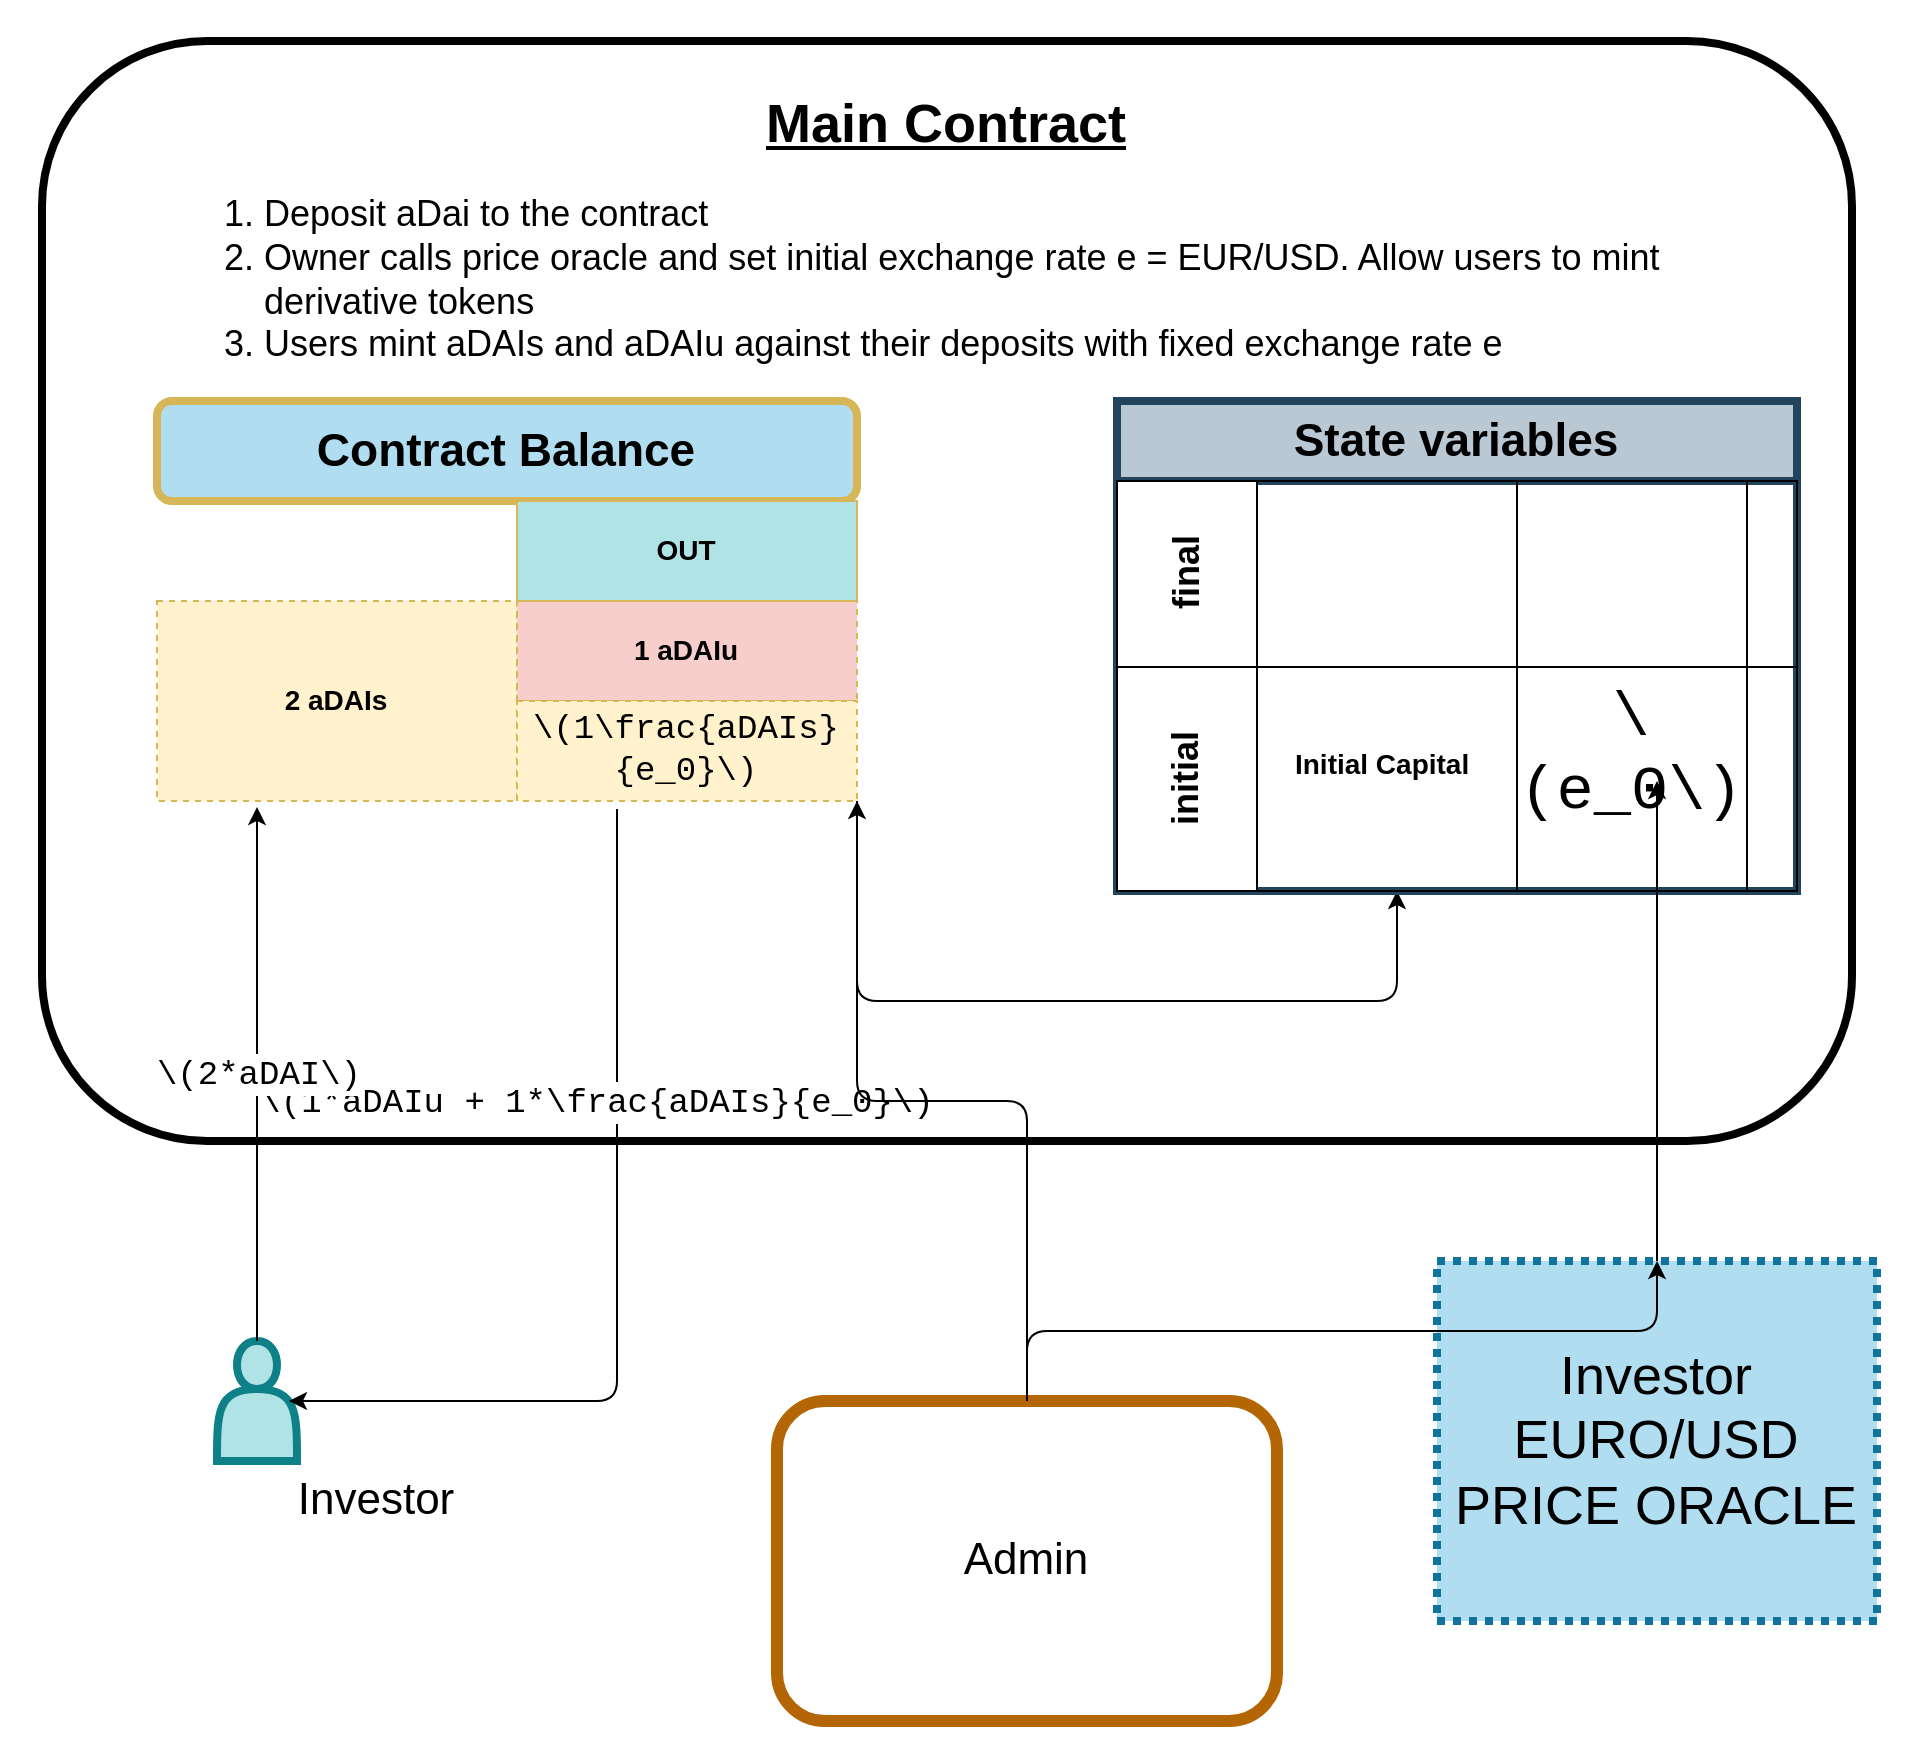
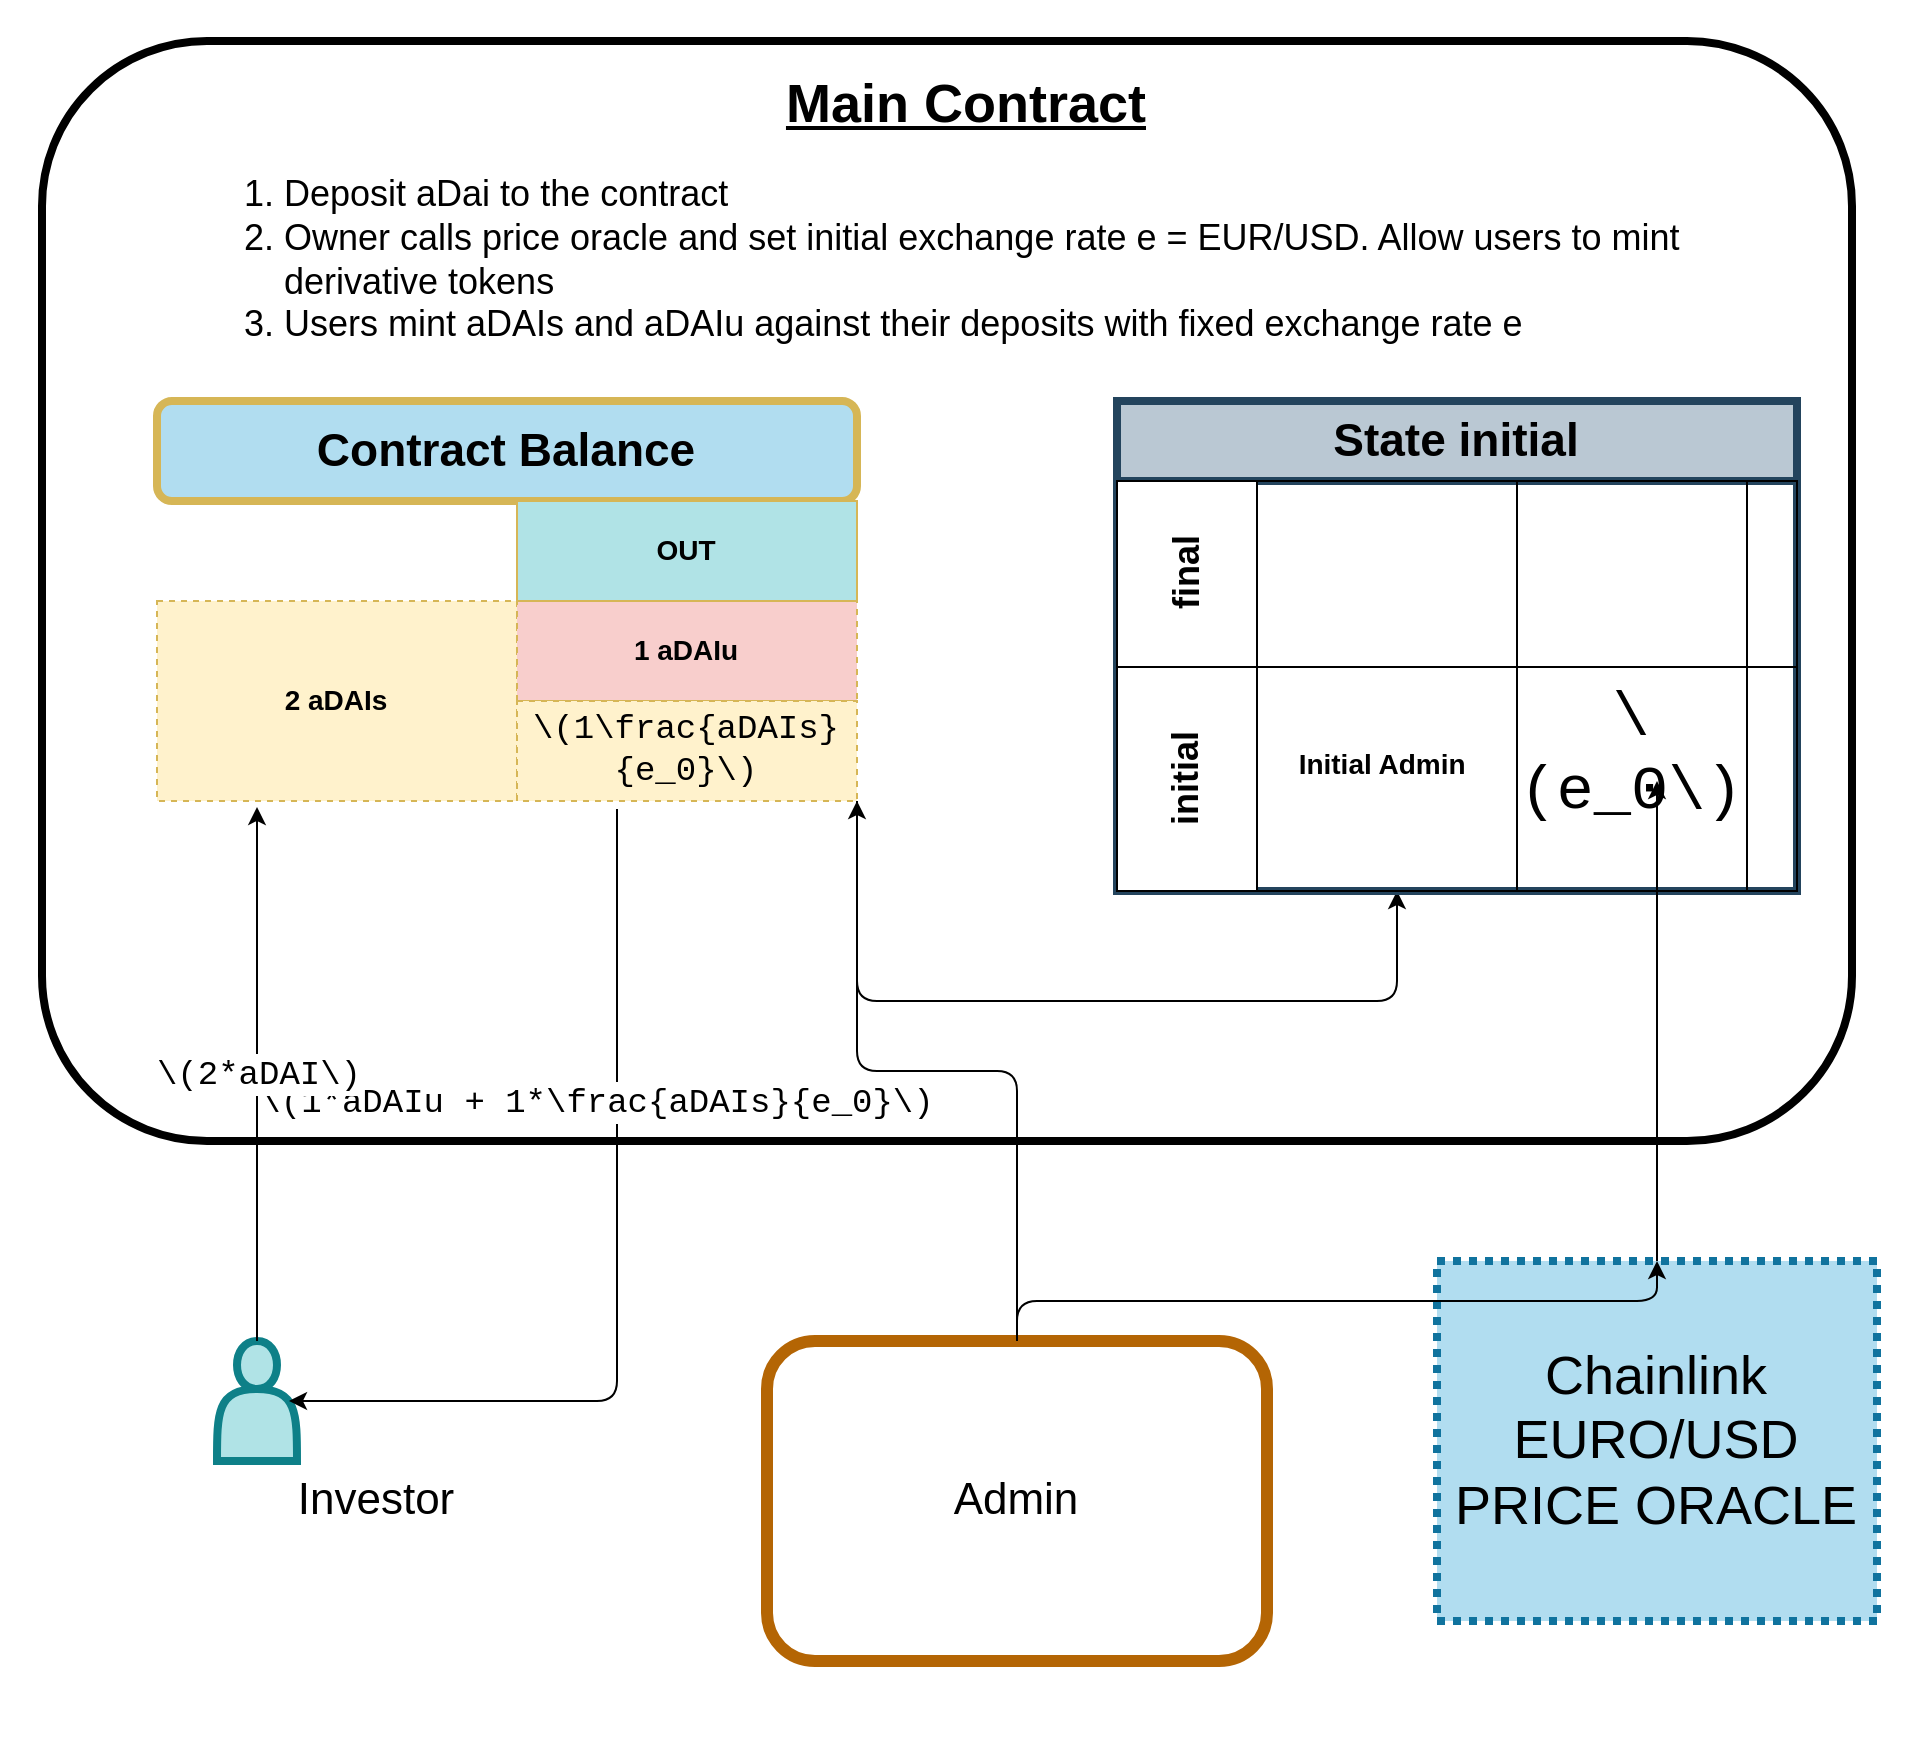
node "Main Contract Deposit aDai to the contract Owner calls price oracle and set initial exchange rate e = EUR/USD. Allow users to mint derivative tokens Users mint aDAIs and aDAIu against their deposits with fixed exchange rate e": moved (947, 231) -> (967, 211)
node "State variables": label "State variables" -> "State initial"
node "Initial Capital": label "Initial Capital" -> "Initial Admin"
node "Investor EURO/USD PRICE ORACLE": label "Investor EURO/USD PRICE ORACLE" -> "Chainlink EURO/USD PRICE ORACLE"
node "Admin": moved (1027, 1561) -> (1017, 1501)
